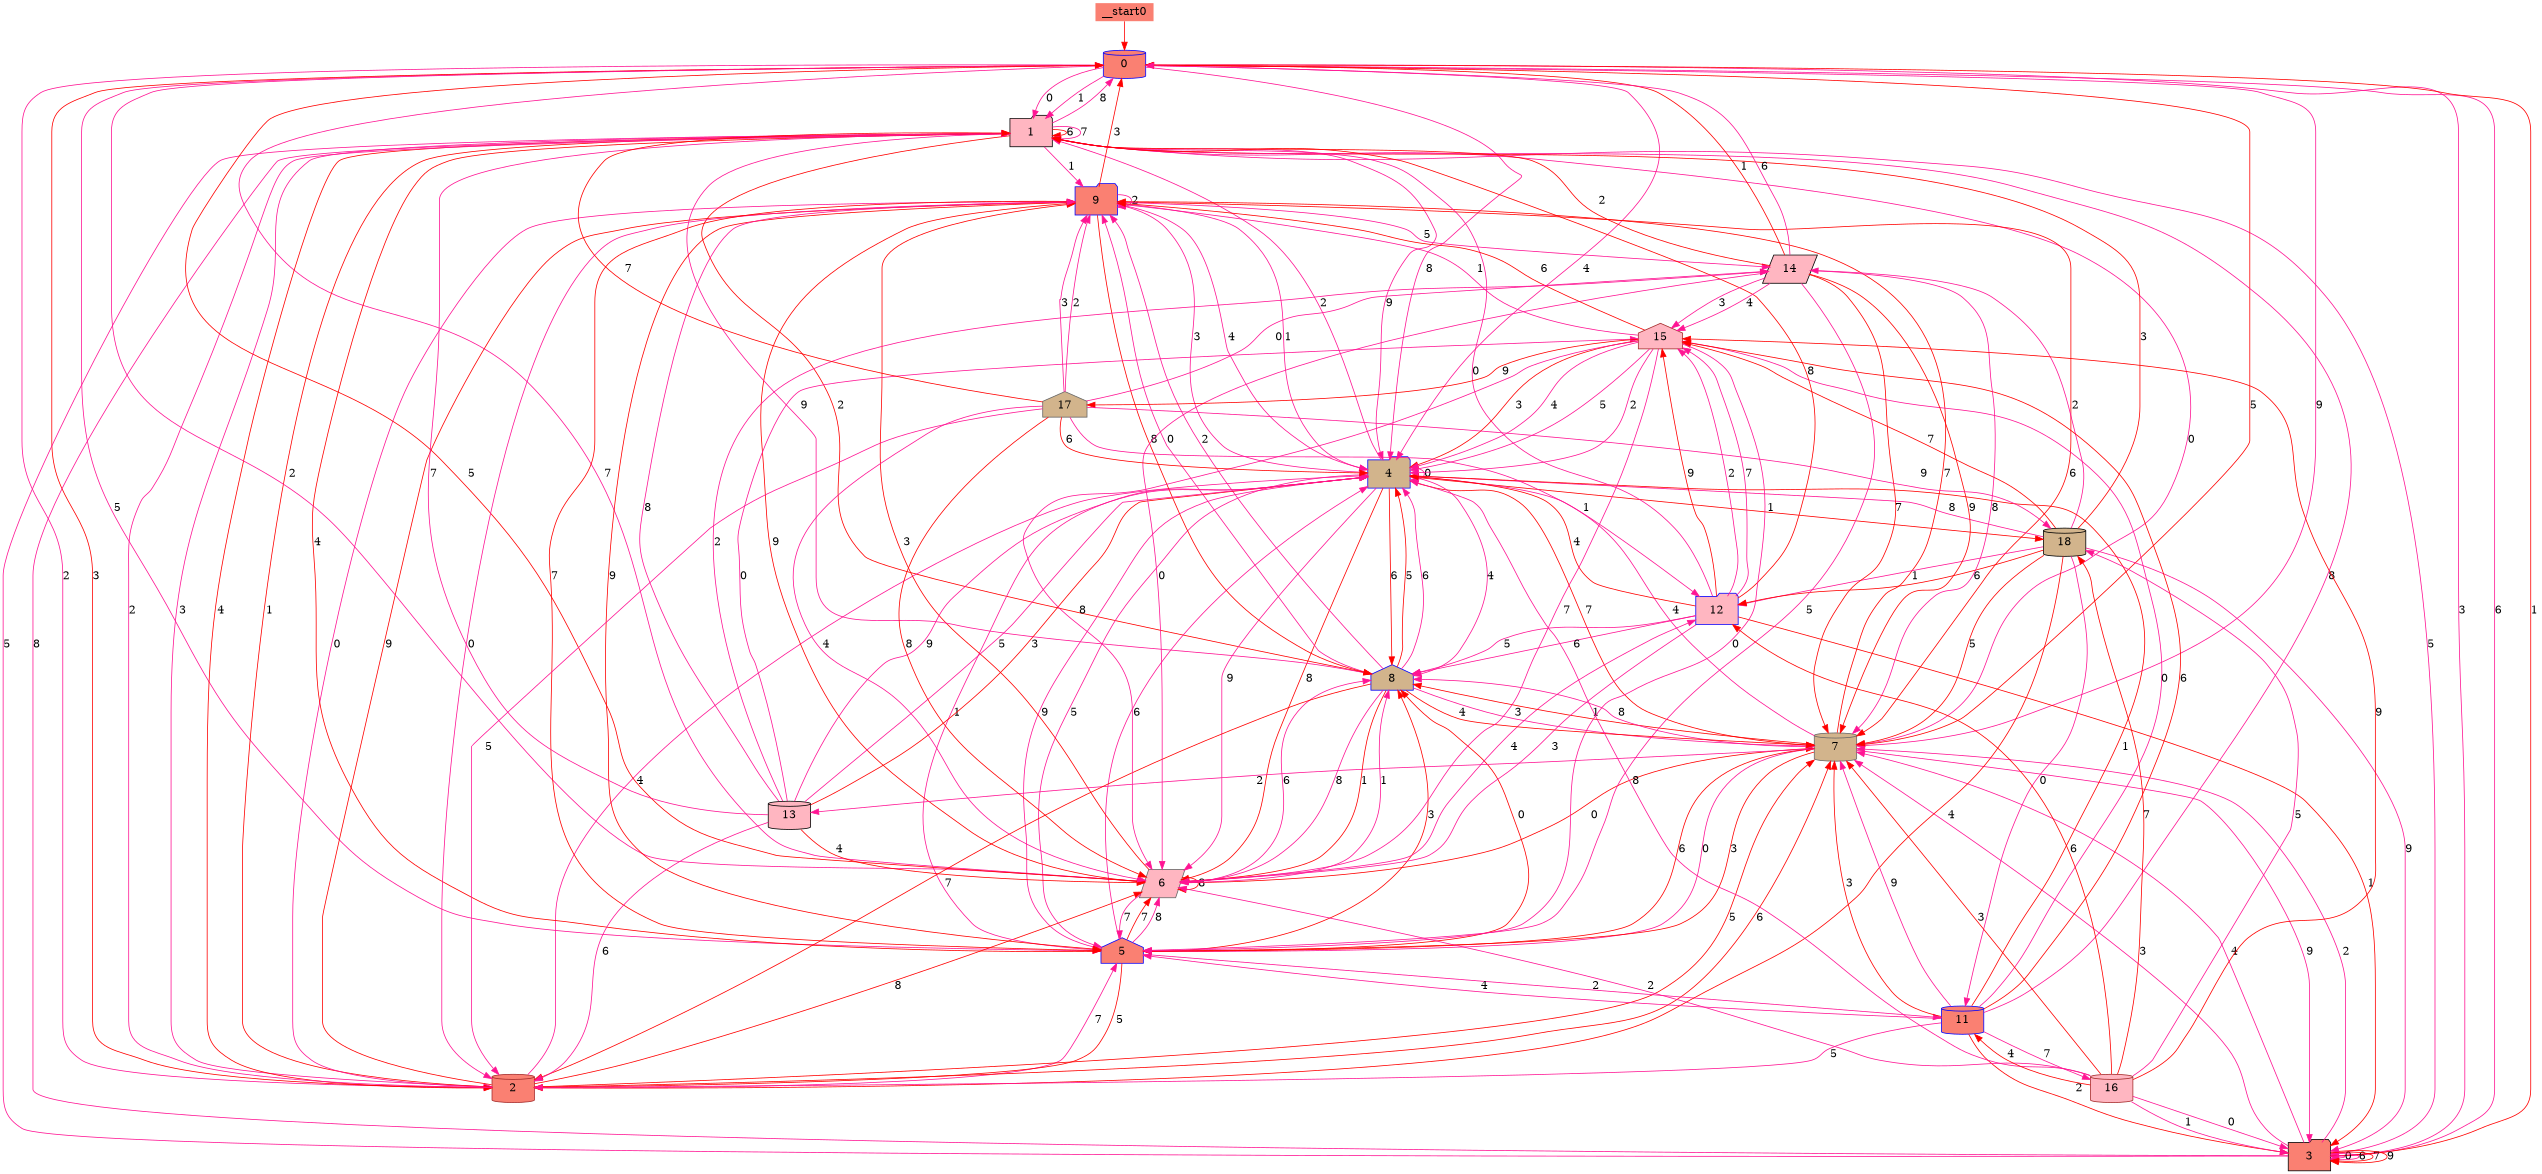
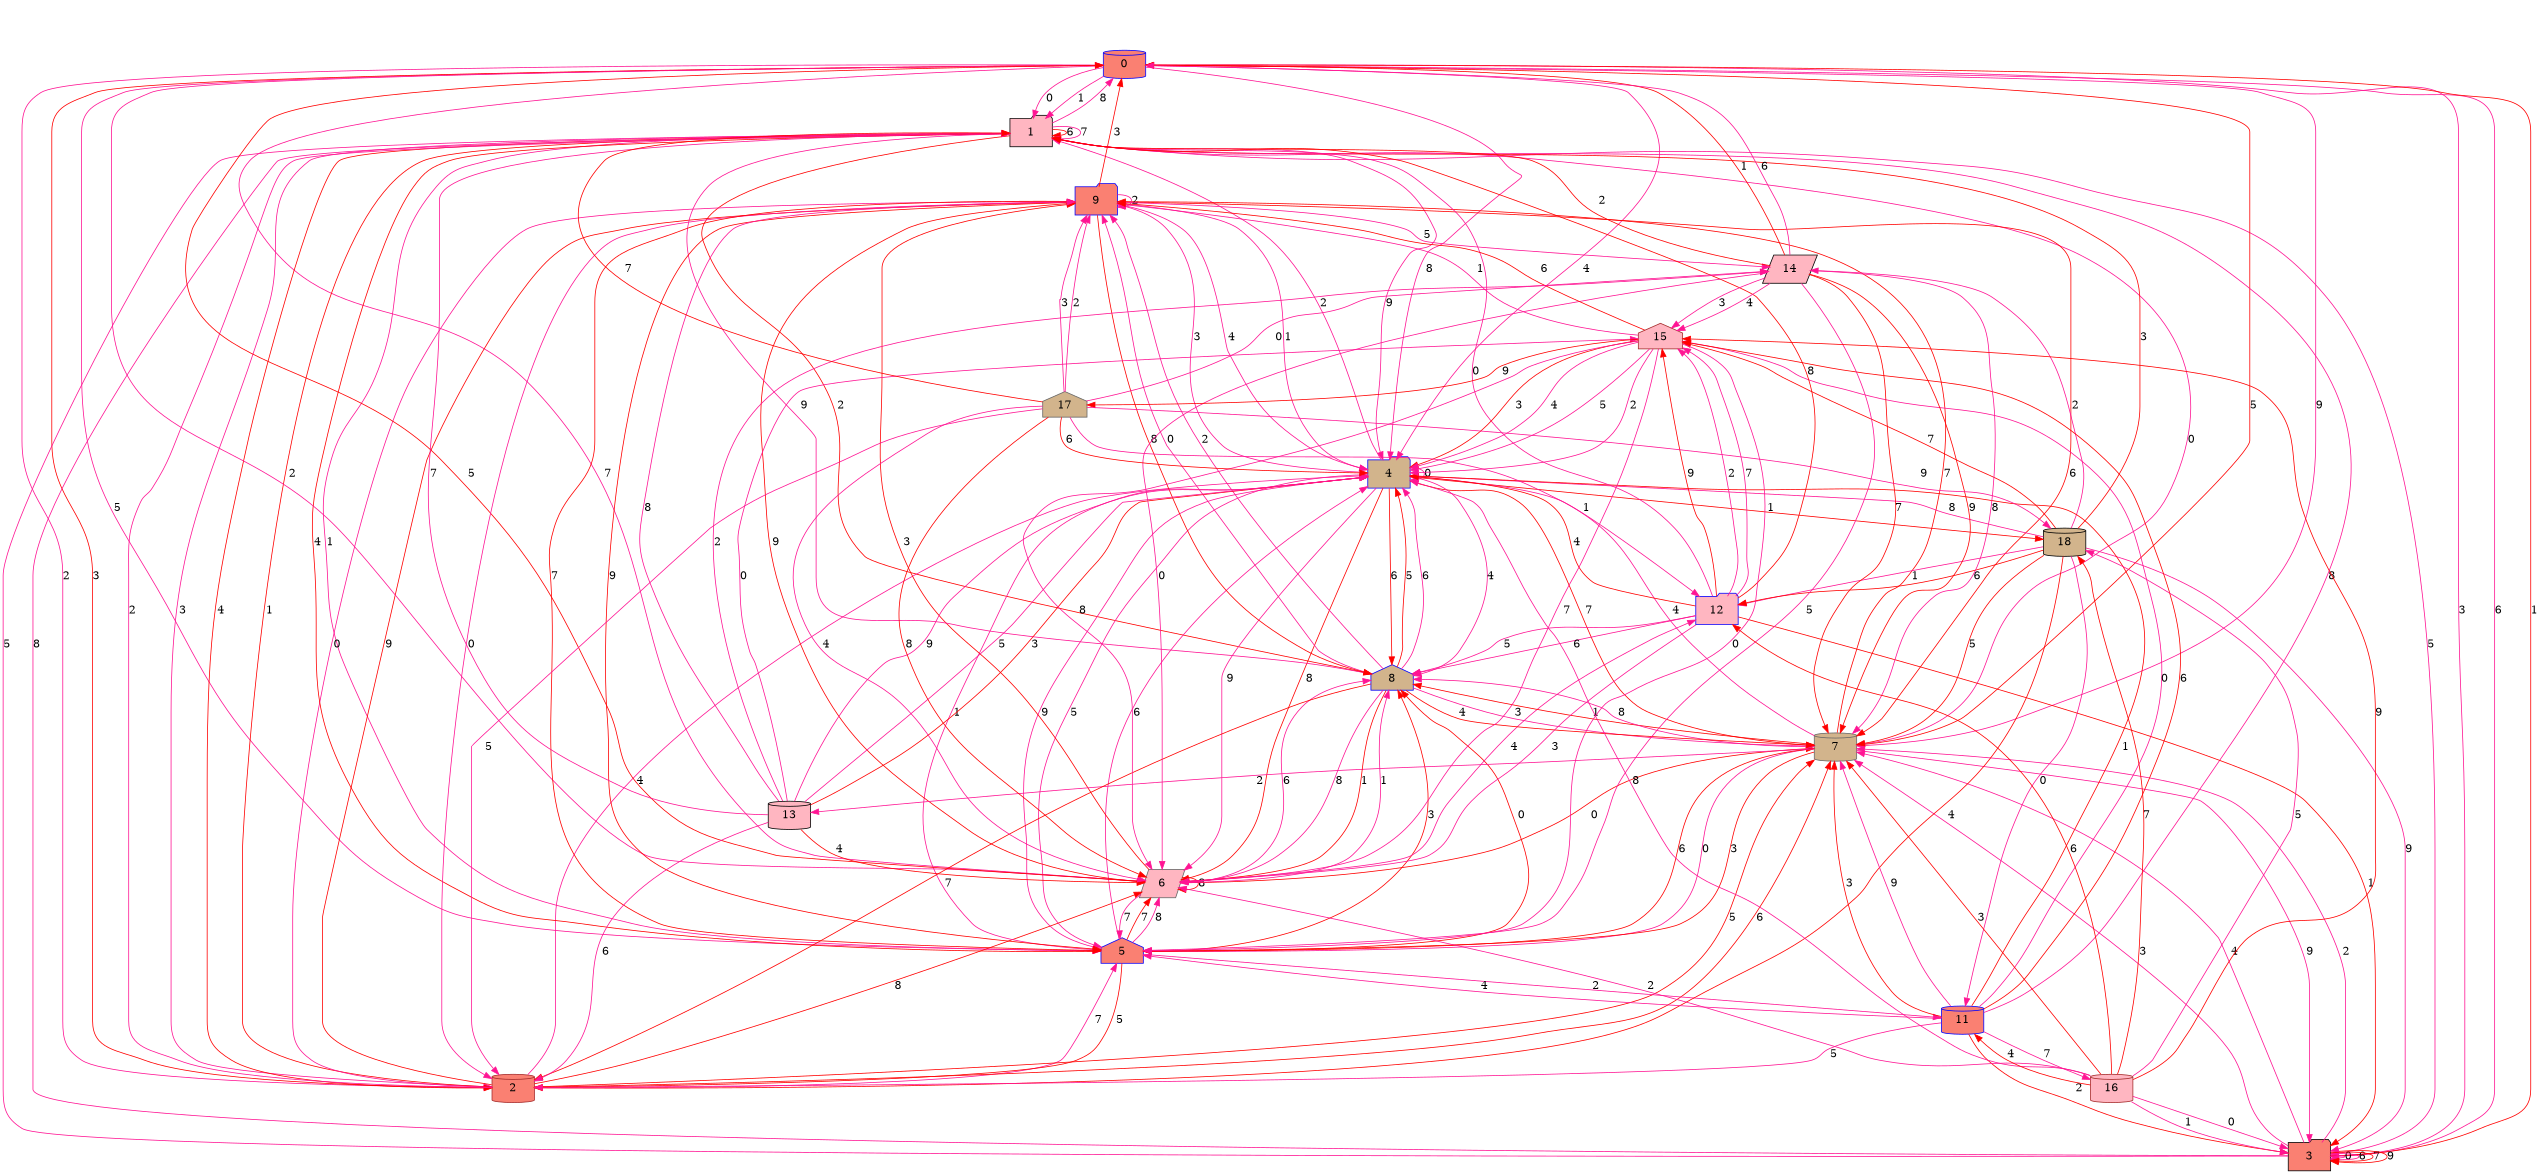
node "__start0": removed
edge "1" -> "9": now "1" -> "5"
